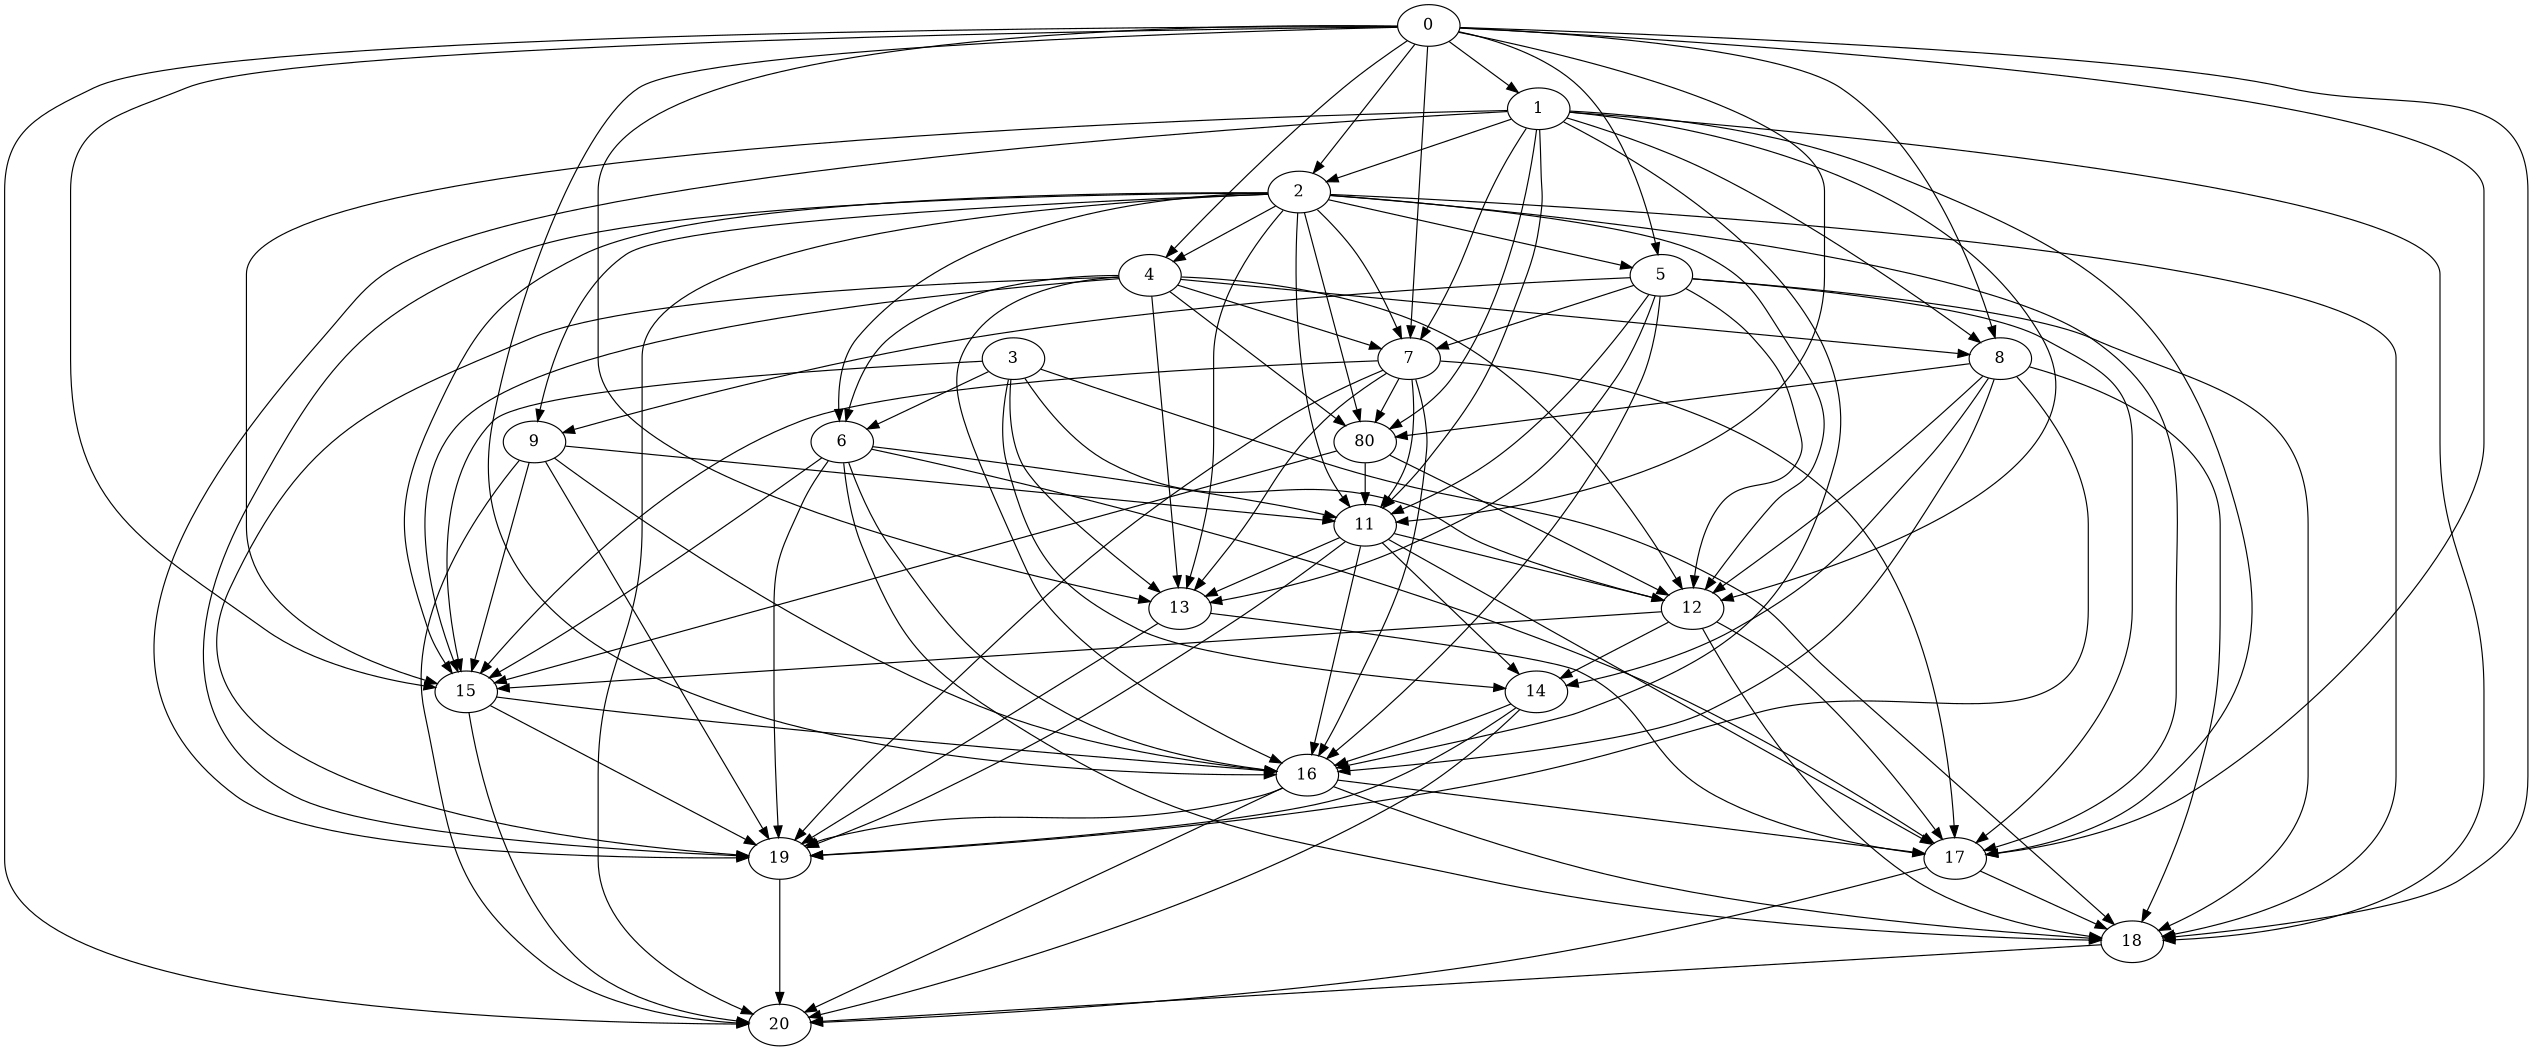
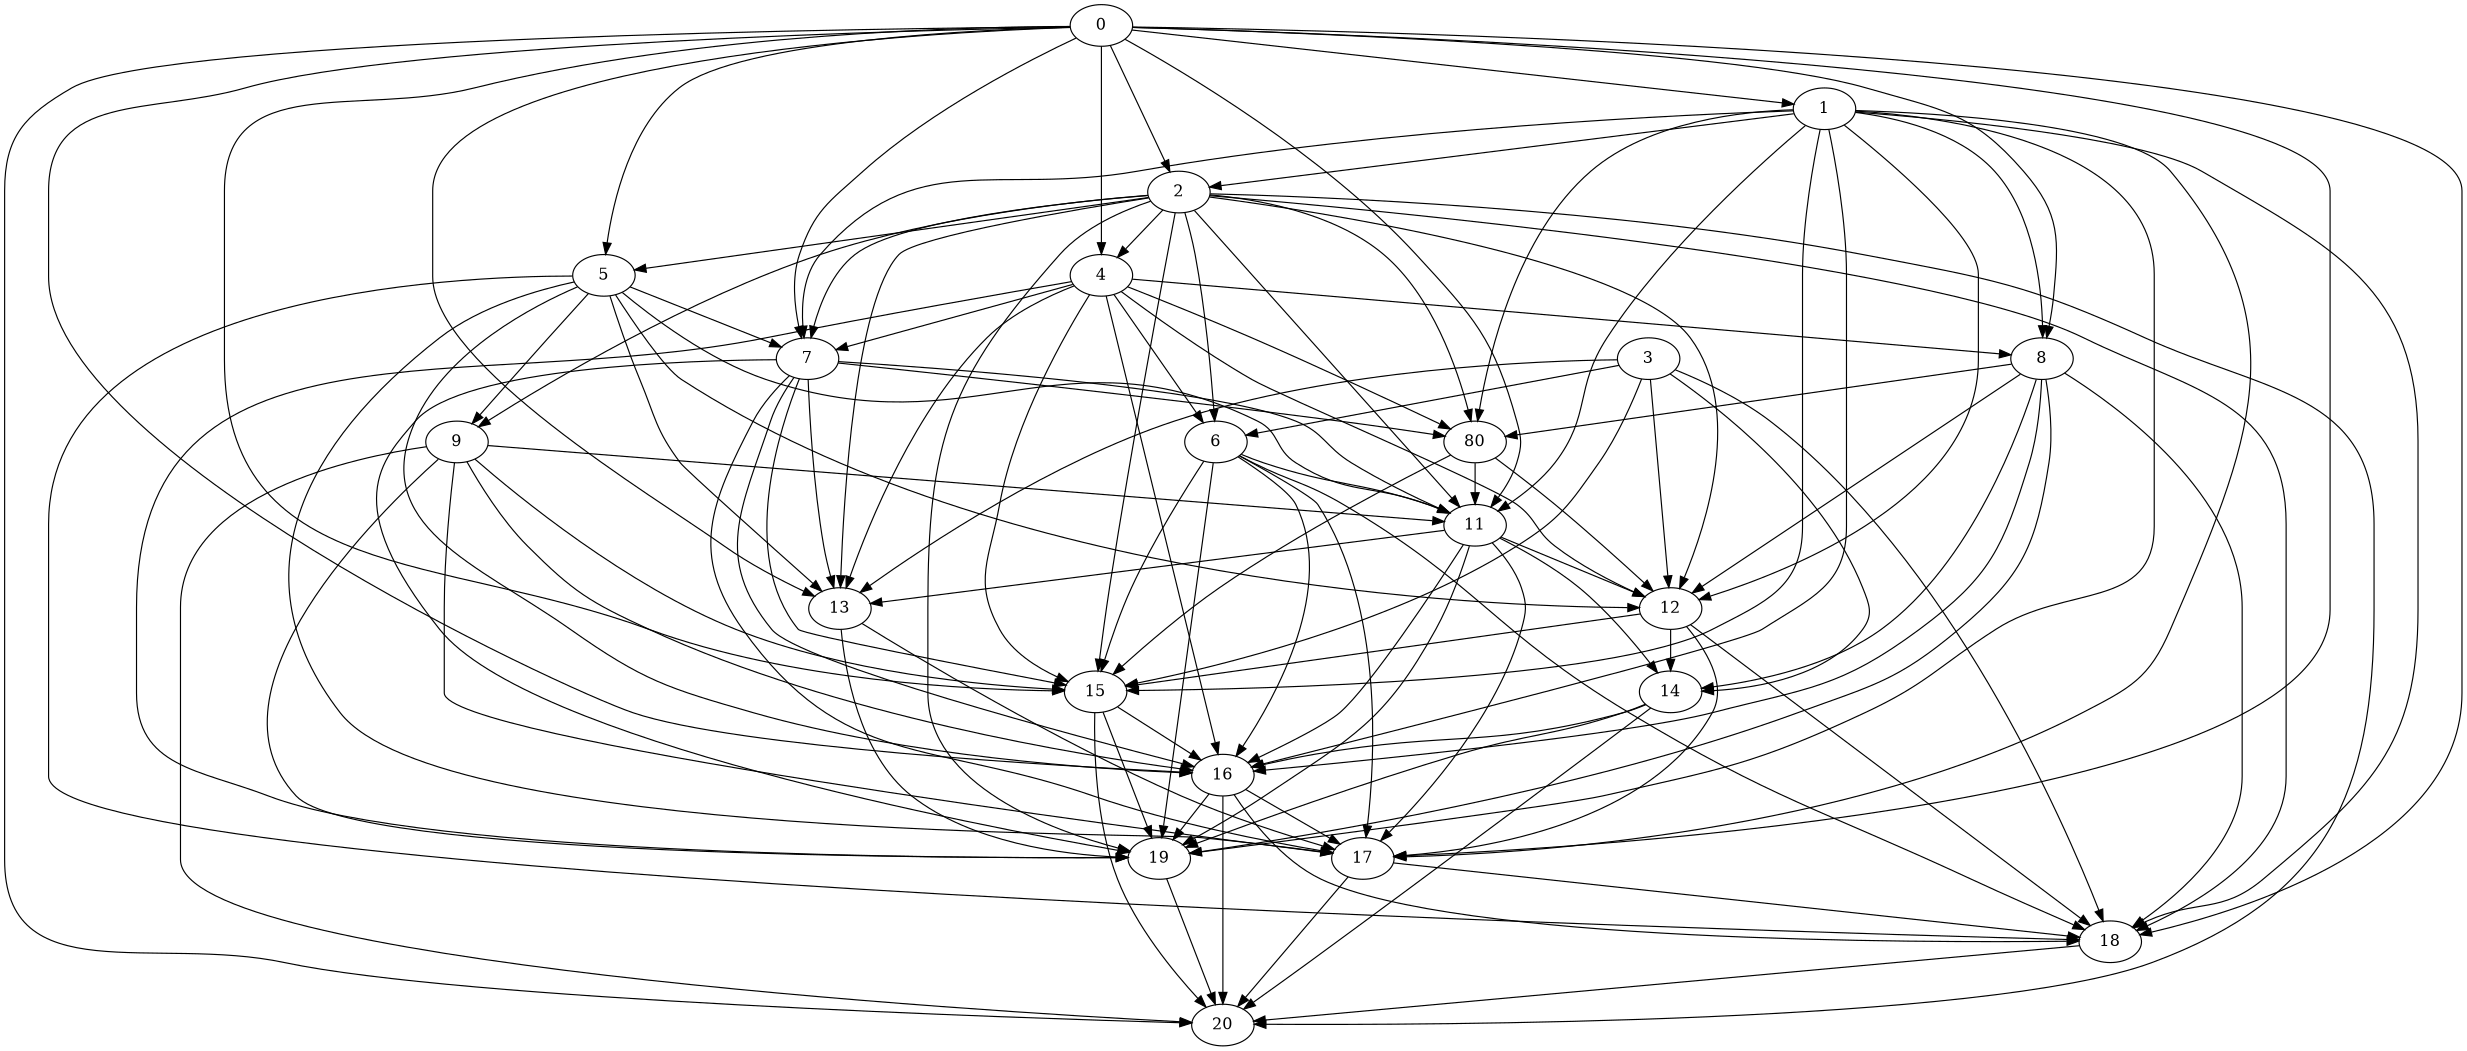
edge "2" -> "17": now "9" -> "17"
